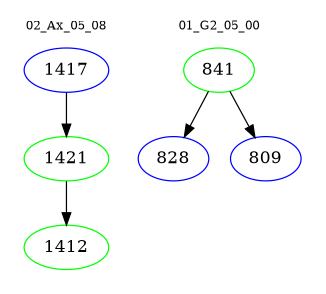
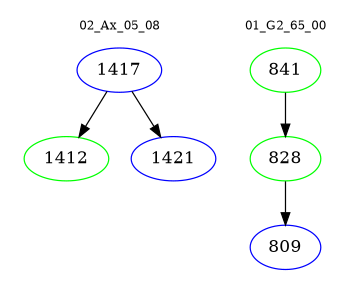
cluster "01_G2_05_00": label "01_G2_05_00" -> "01_G2_65_00"
edge "841" -> "809": now "828" -> "809"
node "1421": color green -> blue
node "828": color blue -> green
edge "1421" -> "1412": now "1417" -> "1412"
